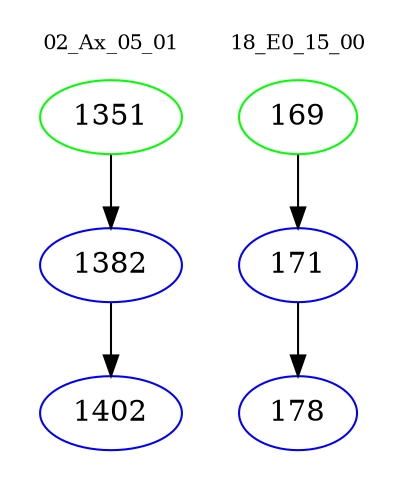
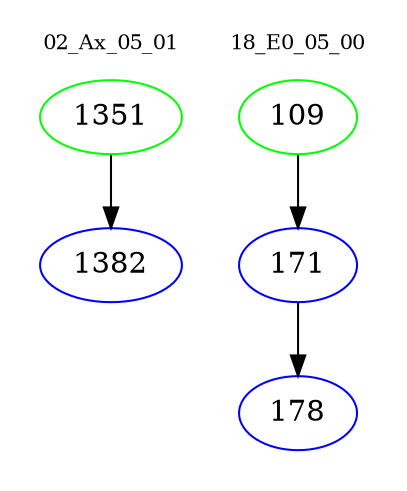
cluster "18_E0_15_00": label "18_E0_15_00" -> "18_E0_05_00"
node "169": label "169" -> "109"
node "1402": removed
